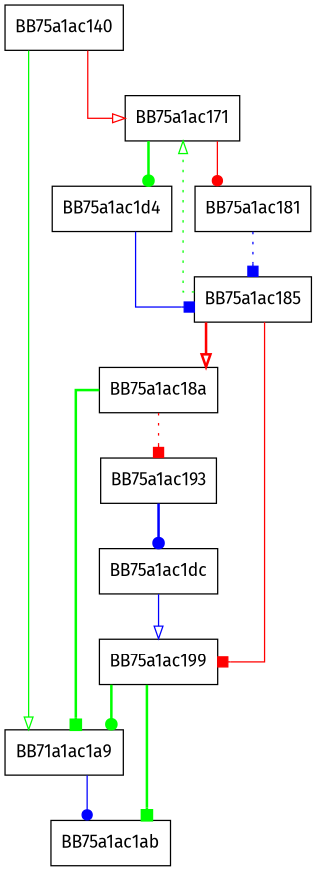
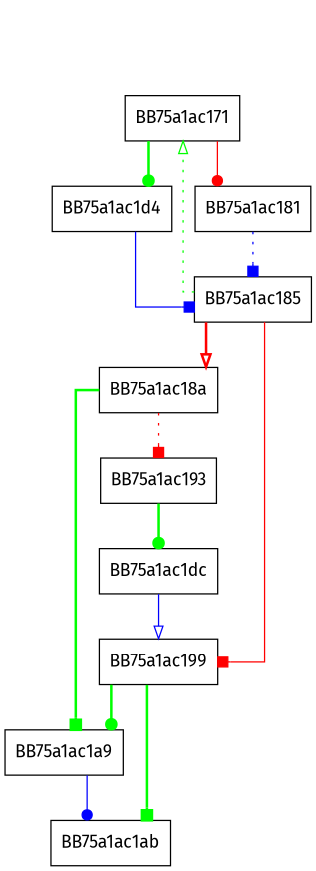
node "BB75a1ac140": removed
edge "BB75a1ac193" -> "BB75a1ac1dc": color blue -> green
node "BB71a1ac1a9": label "BB71a1ac1a9" -> "BB75a1ac1a9"
